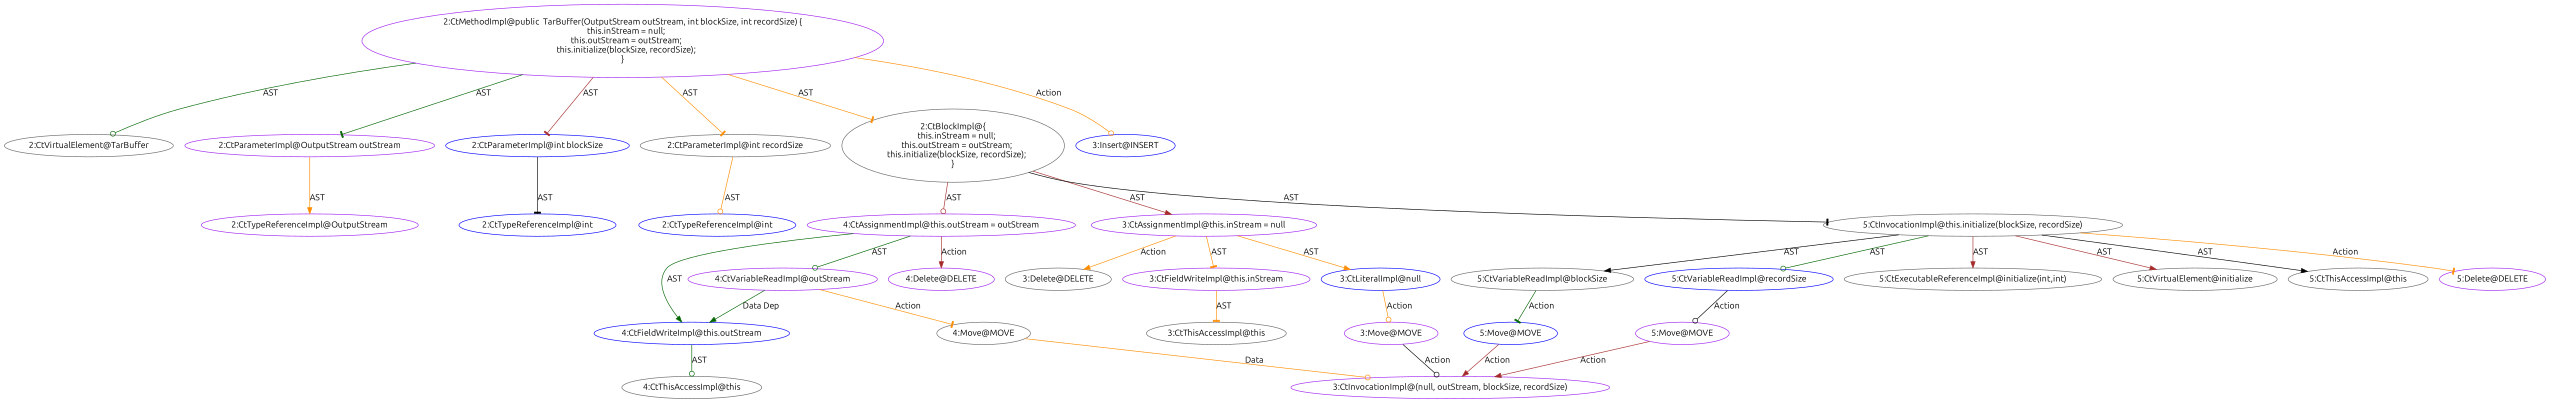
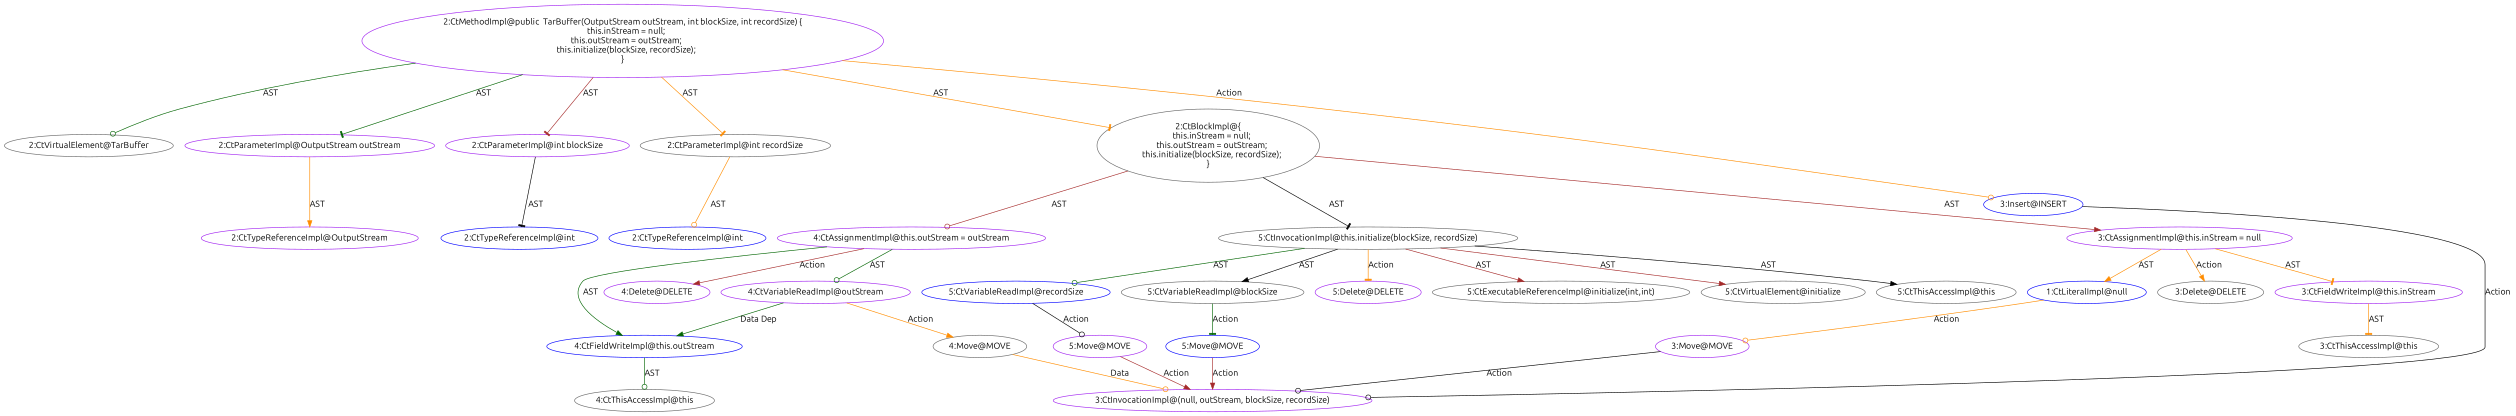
node "2:CtParameterImpl@int blockSize": color blue -> purple
node "3:CtLiteralImpl@null": label "3:CtLiteralImpl@null" -> "1:CtLiteralImpl@null"
edge "4:CtVariableReadImpl@outStream" -> "4:Move@MOVE": arrowhead tee -> normal
edge "3:Insert@INSERT" -> "3:CtInvocationImpl@(null, outStream, blockSize, recordSize)": added, label "Action"
